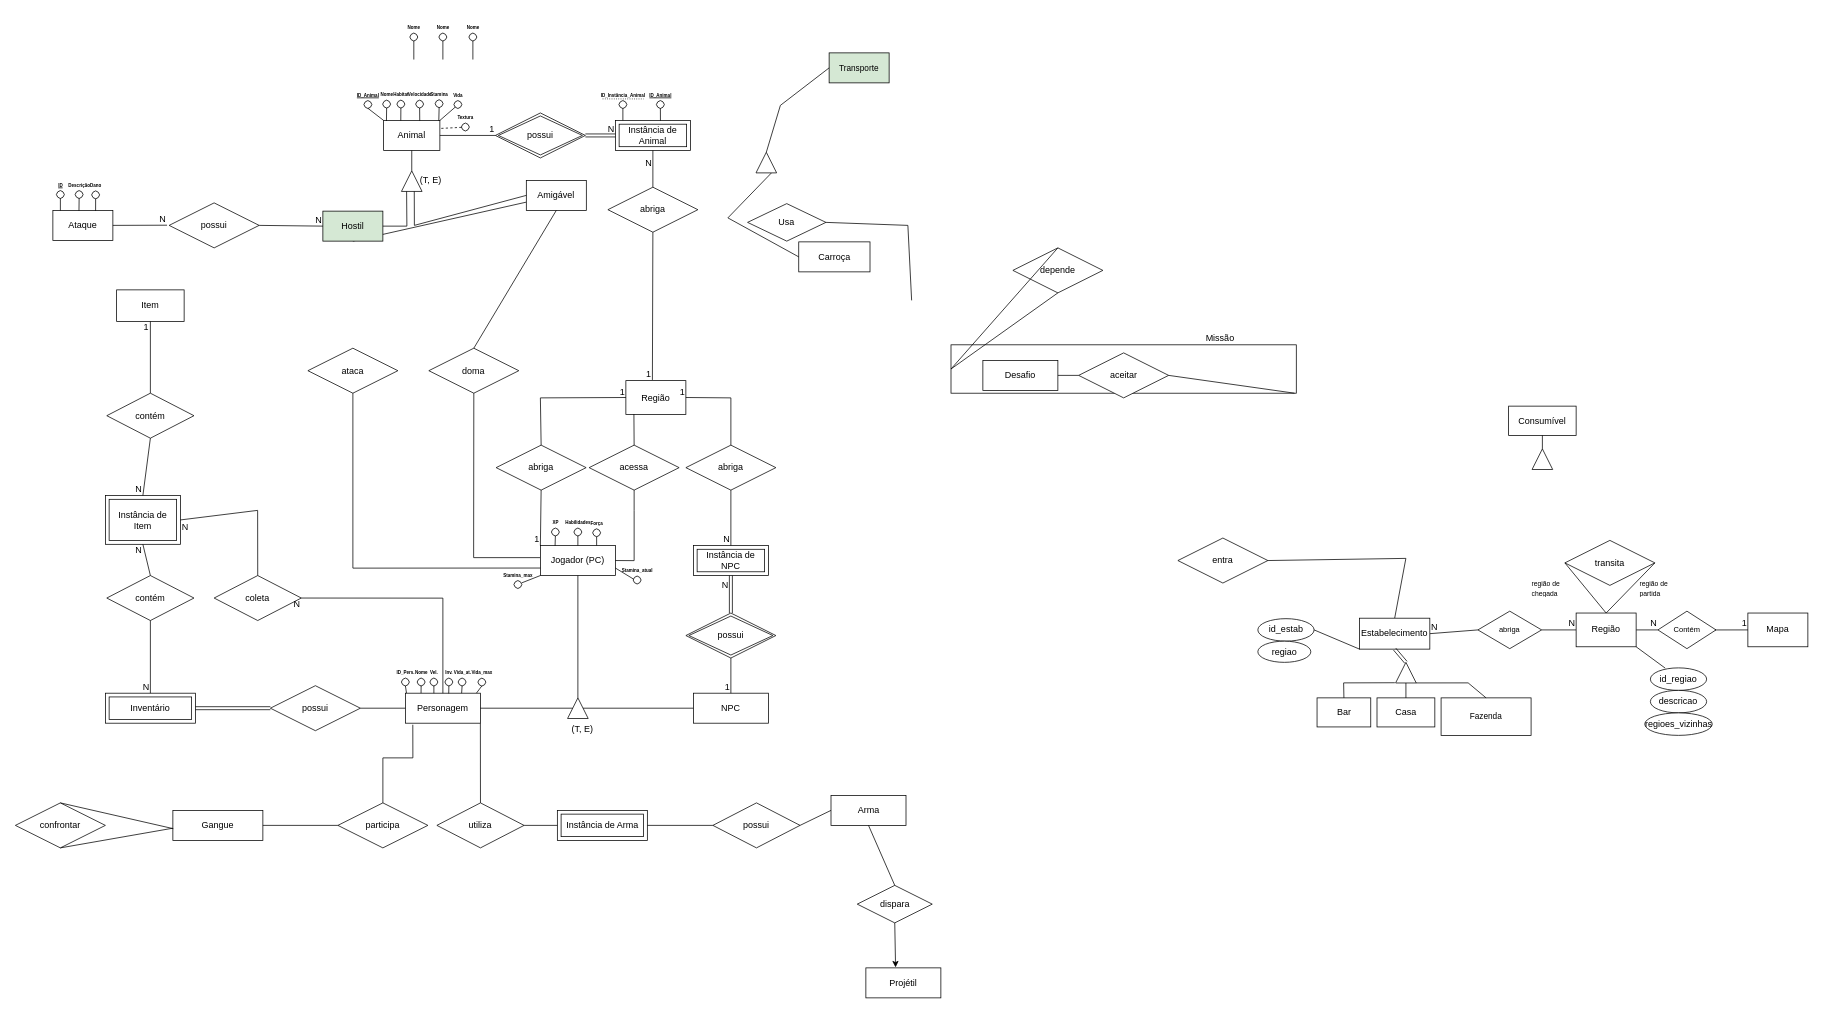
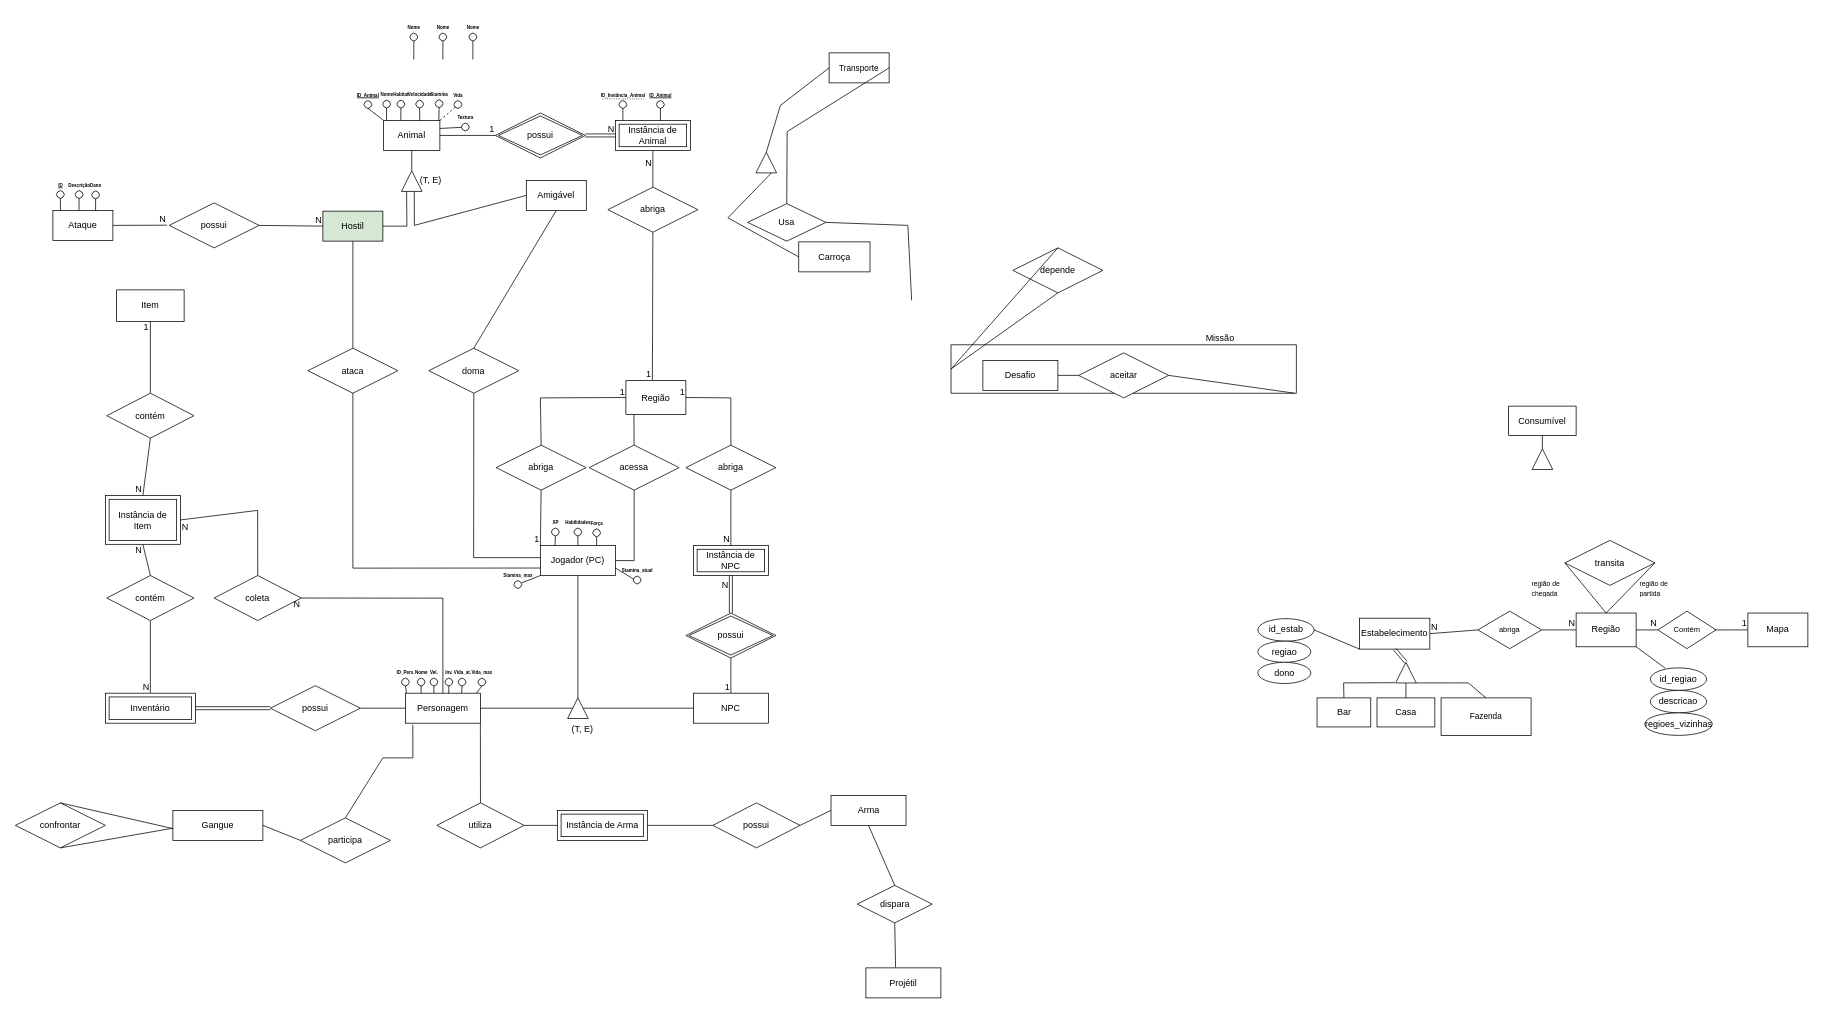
node "Transporte": fillcolor #d5e8d4 -> #ffffff
edge "Vida" -- "Animal": style solid -> dashed
edge "Transporte" -- "Usa": added
edge "Textura" -- "Animal": style dashed -> solid
edge "Amigável" -- "Hostil": now "ataca" -- "Hostil"
edge "entra" -- "Estabelecimento": removed
node "entra": removed
node "dono": added
node "participa": moved (383, 825) -> (345, 840)
edge "dispara" -> "Projétil": arrowhead classic -> none
